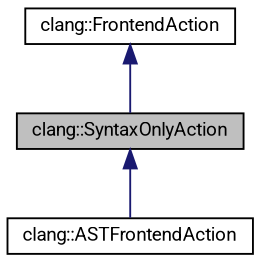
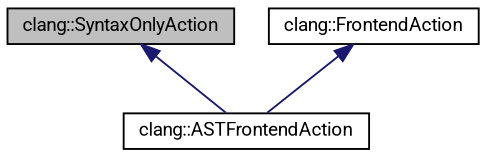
edge "clang::SyntaxOnlyAction" -> "clang::FrontendAction": now "clang::ASTFrontendAction" -> "clang::FrontendAction"
